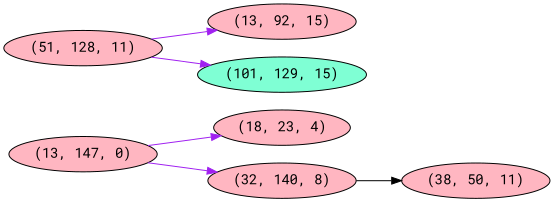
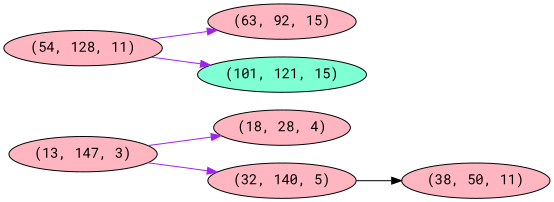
node "(13, 92, 15)": label "(13, 92, 15)" -> "(63, 92, 15)"
node "(51, 128, 11)": label "(51, 128, 11)" -> "(54, 128, 11)"
node "(101, 129, 15)": label "(101, 129, 15)" -> "(101, 121, 15)"
node "(18, 23, 4)": label "(18, 23, 4)" -> "(18, 28, 4)"
node "(13, 147, 0)": label "(13, 147, 0)" -> "(13, 147, 3)"
node "(32, 140, 8)": label "(32, 140, 8)" -> "(32, 140, 5)"
